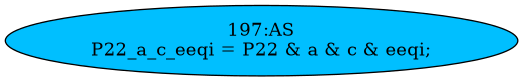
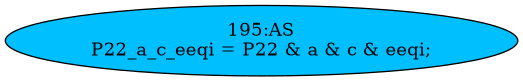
node "197:AS P22_a_c_eeqi = P22 & a & c & eeqi;": label "197:AS P22_a_c_eeqi = P22 & a & c & eeqi;" -> "195:AS P22_a_c_eeqi = P22 & a & c & eeqi;"
